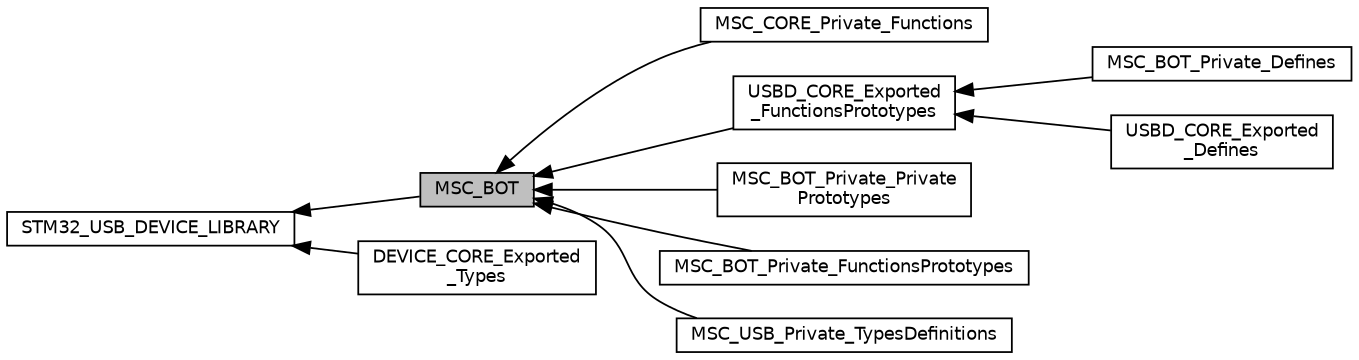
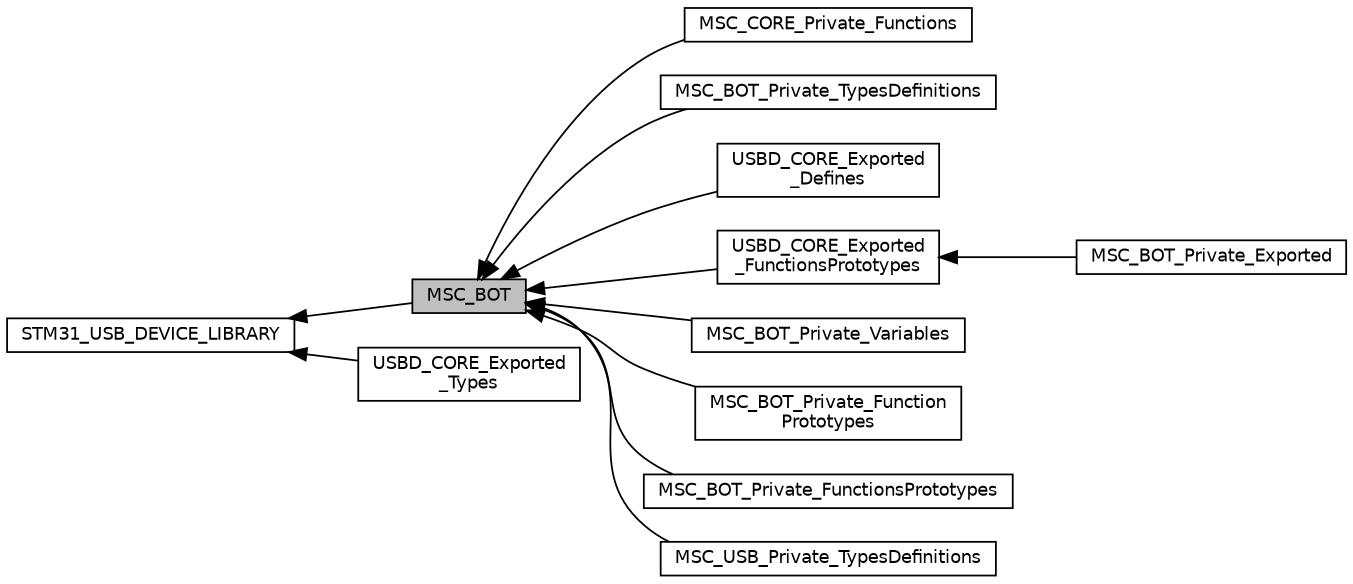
node "MSC_BOT_Private_Defines": label "MSC_BOT_Private_Defines" -> "MSC_BOT_Private_Exported"
node "MSC_BOT_Private_TypesDefinitions": added
edge "USBD_CORE_Exported _Defines" -> "USBD_CORE_Exported _FunctionsPrototypes": now "USBD_CORE_Exported _Defines" -> "MSC_BOT"
node "MSC_BOT_Private_Private Prototypes": label "MSC_BOT_Private_Private Prototypes" -> "MSC_BOT_Private_Function Prototypes"
node "STM32_USB_DEVICE_LIBRARY": label "STM32_USB_DEVICE_LIBRARY" -> "STM31_USB_DEVICE_LIBRARY"
node "DEVICE_CORE_Exported _Types": label "DEVICE_CORE_Exported _Types" -> "USBD_CORE_Exported _Types"
node "MSC_BOT_Private_Variables": added
